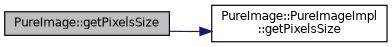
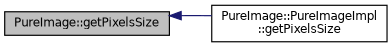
edge "PureImage::getPixelsSize" -> "PureImage::PureImageImpl ::getPixelsSize": reversed
